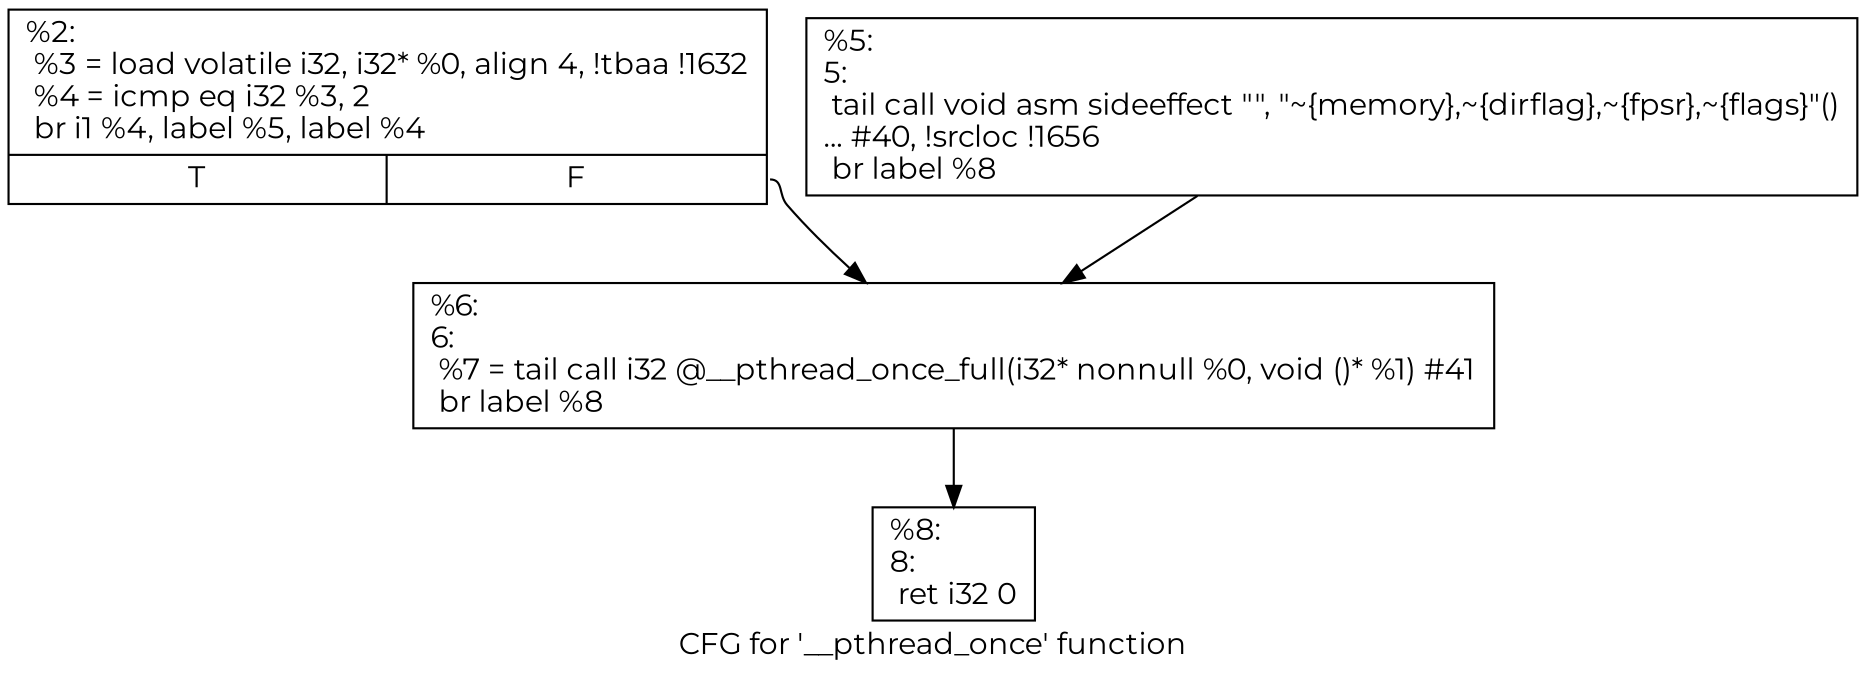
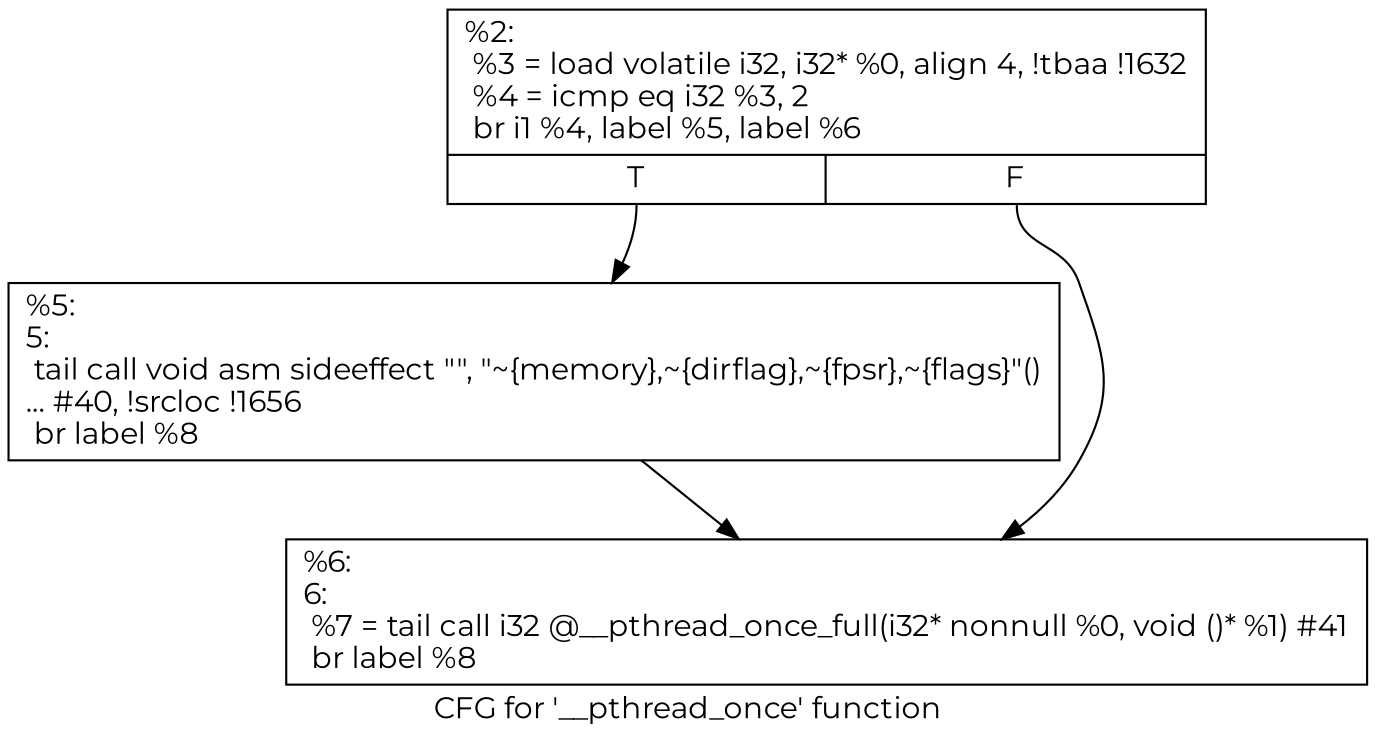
node "%2:": text "br i1 %4, label %5, label %4" -> "br i1 %4, label %5, label %6"
edge "%2:" -> "%5:": added
node "%8:": removed
